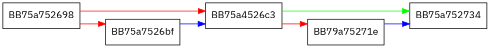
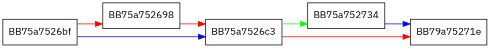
node "BB75a4526c3": label "BB75a4526c3" -> "BB75a7526c3"
edge "BB75a752698" -> "BB75a7526bf": reversed
edge "BB79a75271e" -> "BB75a752734": reversed
